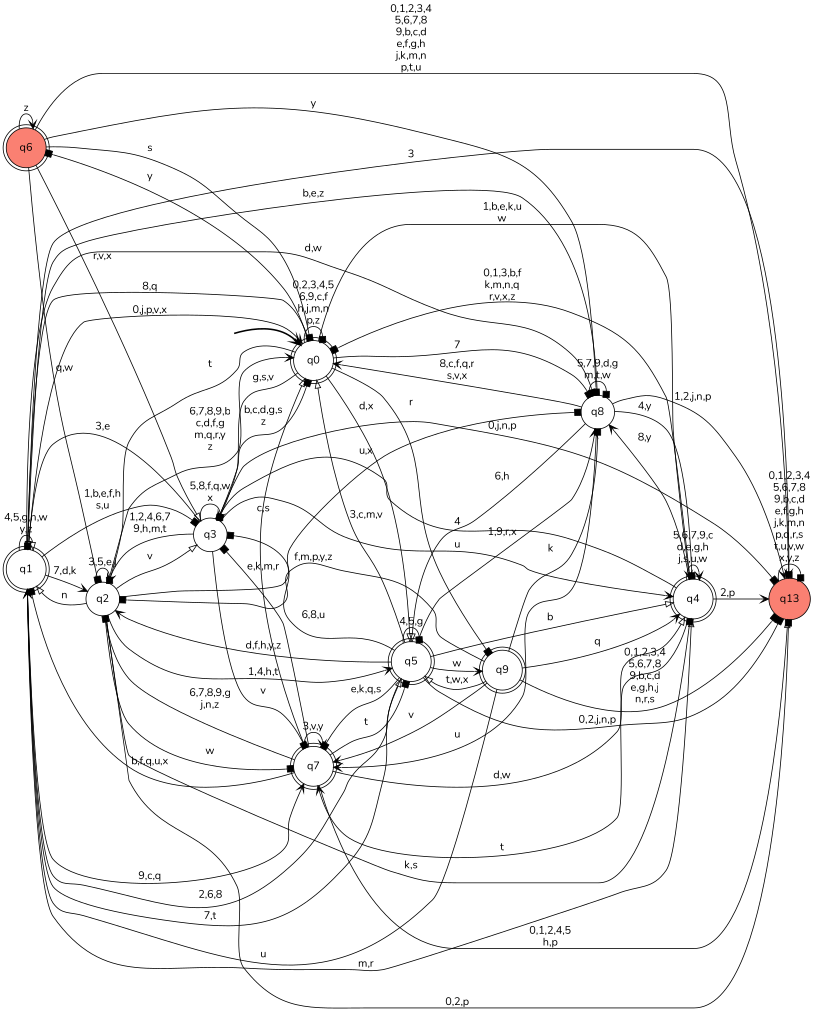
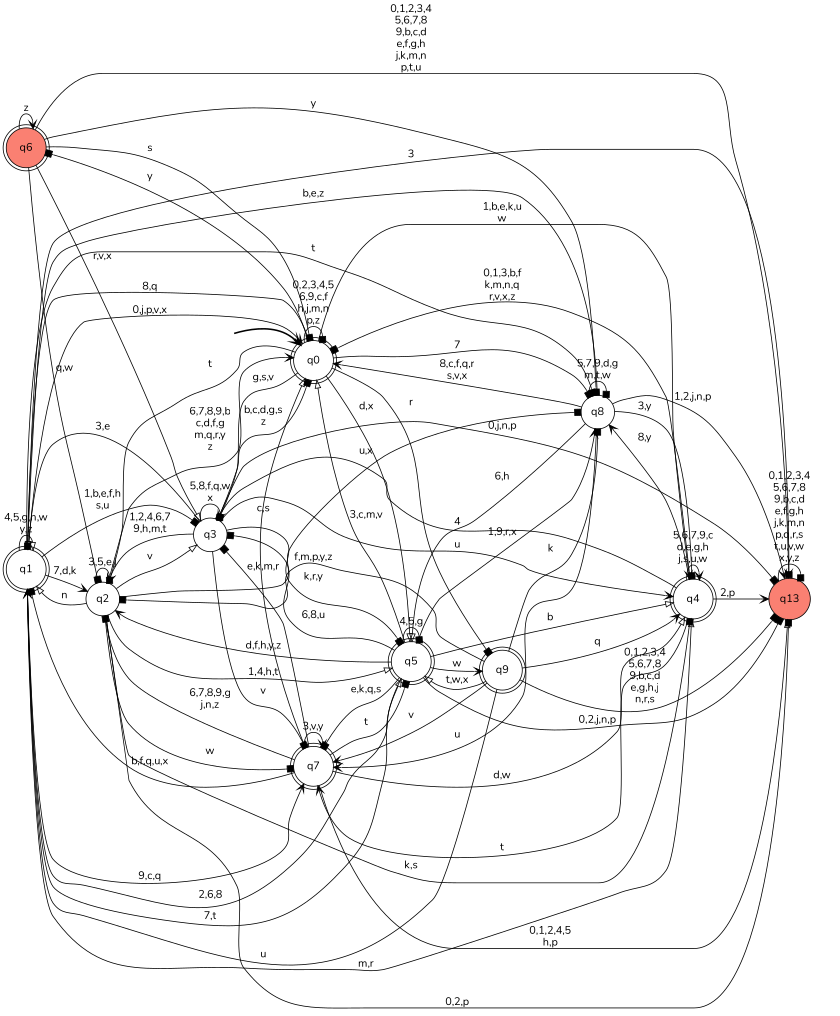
edge "q1" -> "q8": label "d,w" -> "t"
edge "q8" -> "q4": label "4,y" -> "3,y"
edge "q3" -> "q5": added, label "k,r,y"
edge "q2" -> "q5": arrowhead vee -> onormal
